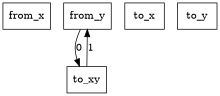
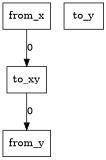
node "to_x": removed
edge "from_y" -> "to_xy": now "from_x" -> "to_xy"
edge "to_xy" -> "from_y": label "1" -> "0"
